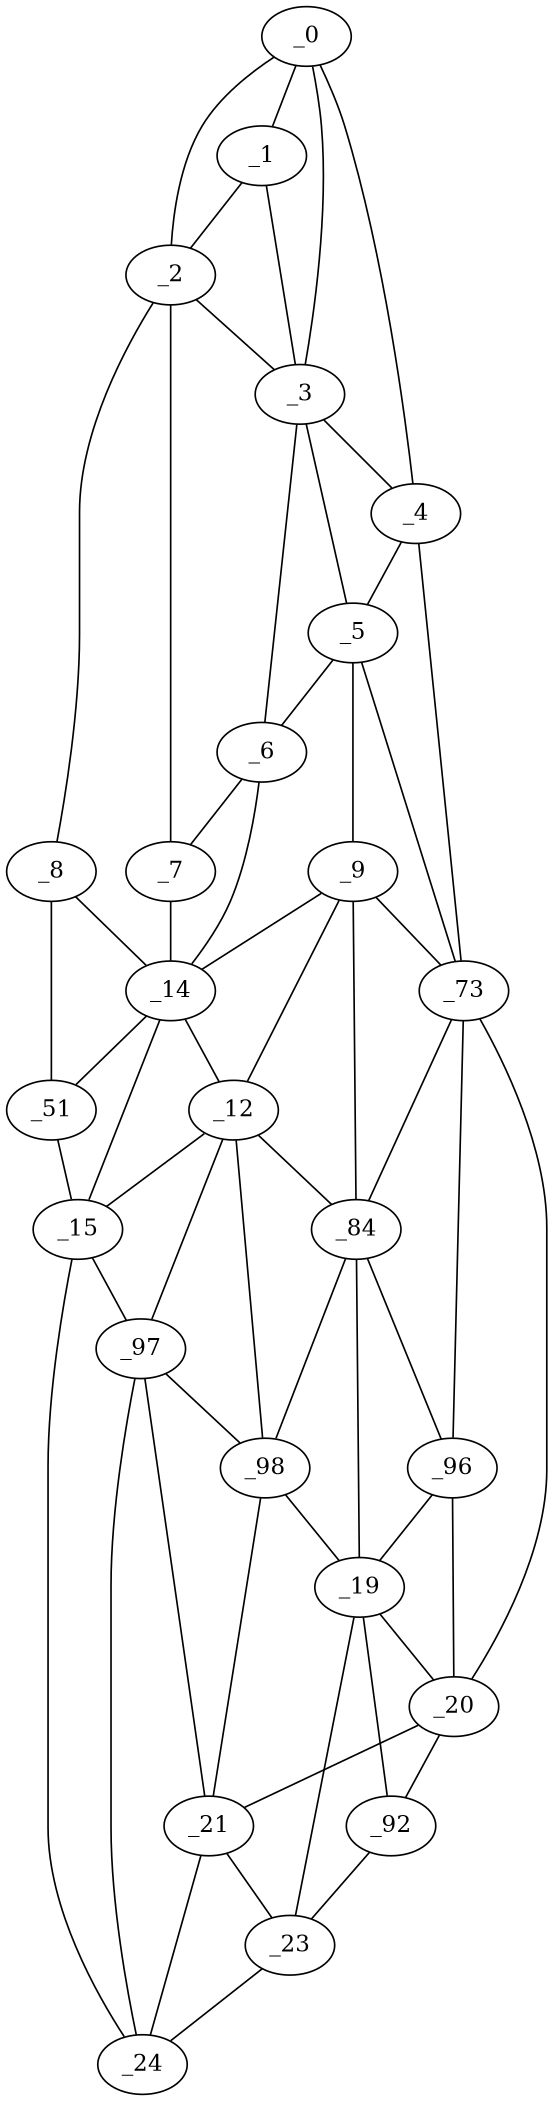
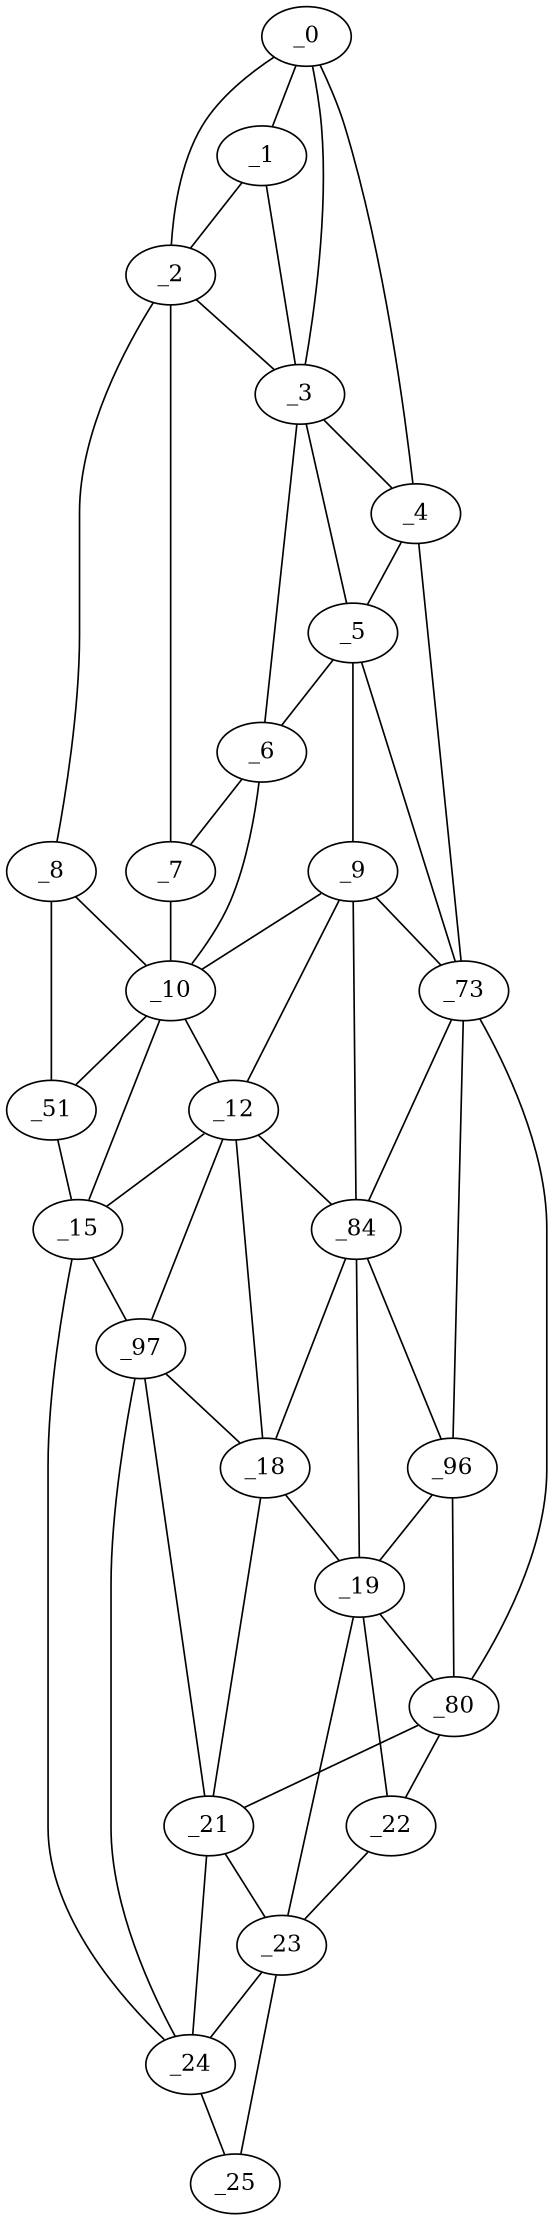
node "_14": label "_14" -> "_10"
node "_98": label "_98" -> "_18"
node "_20": label "_20" -> "_80"
node "_92": label "_92" -> "_22"
node "_25": added
